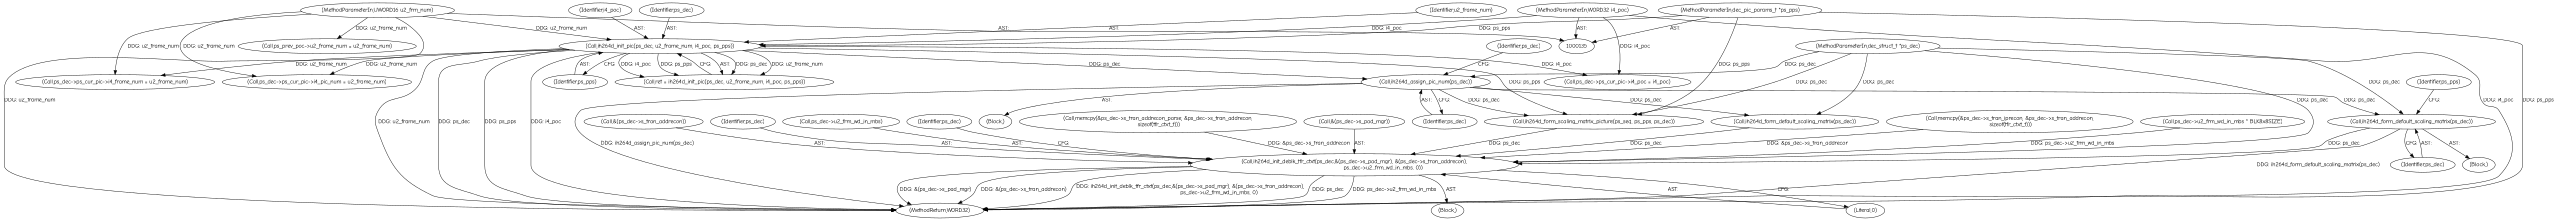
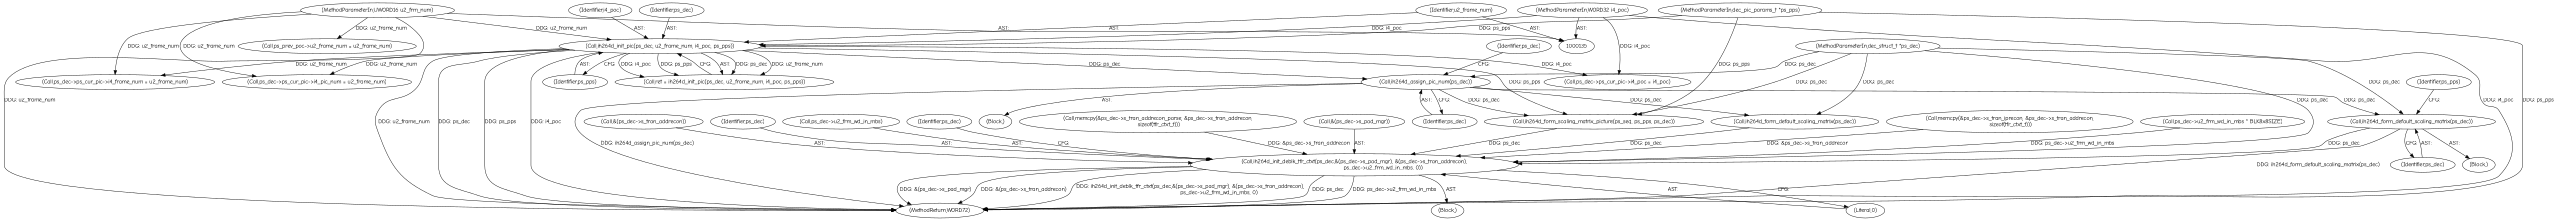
edge "(MethodParameterIn,dec_pic_params_t *ps_pps)" -> "1000135": now "(Identifier,u2_frame_num)" -> "1000135"
node "(MethodReturn,WORD32)": label "(MethodReturn,WORD32)" -> "(MethodReturn,WORD72)"
